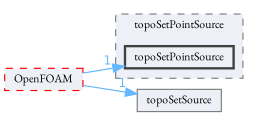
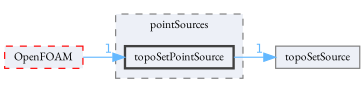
cluster "topoSetPointSource": label "topoSetPointSource" -> "pointSources"
edge "OpenFOAM" -> "topoSetSource": now "topoSetPointSource" -> "topoSetSource"
